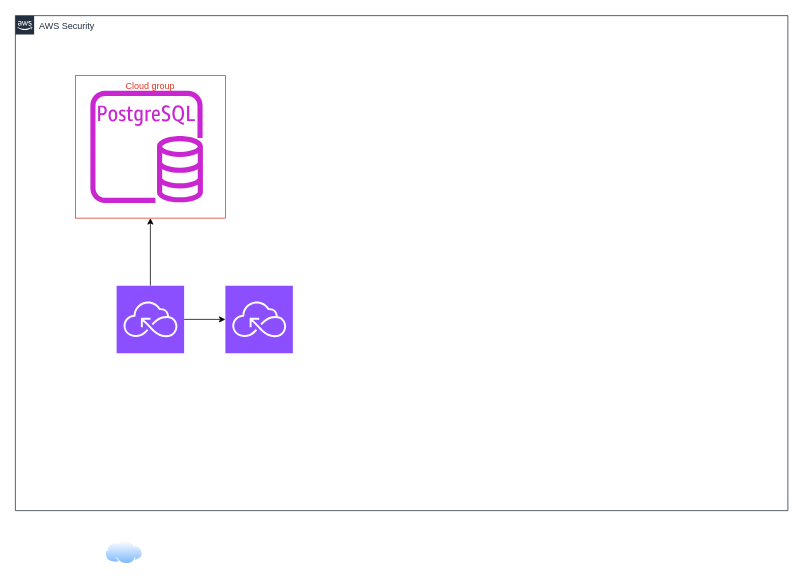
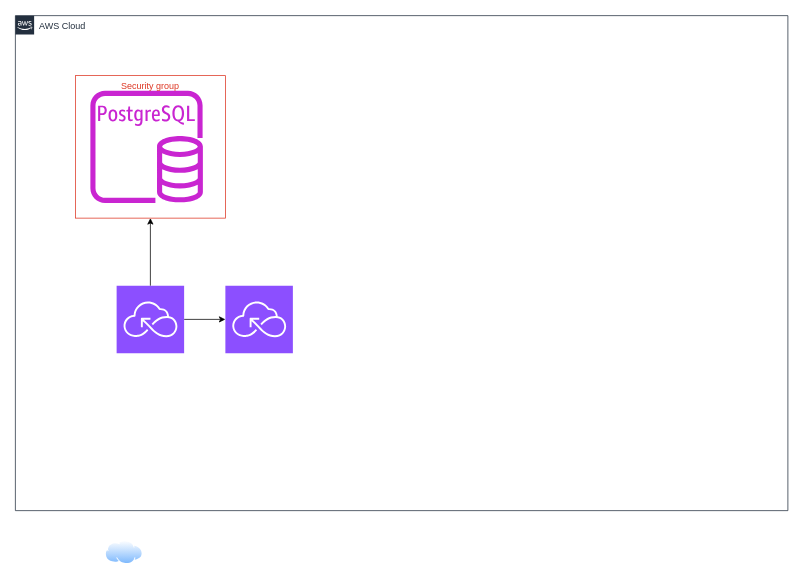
node "AWS Security": label "AWS Security" -> "AWS Cloud"
node "Cloud group": label "Cloud group" -> "Security group"
